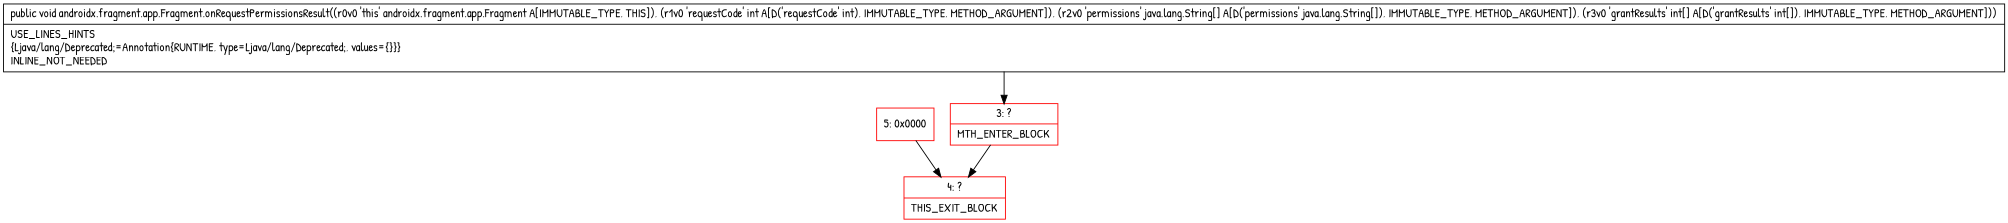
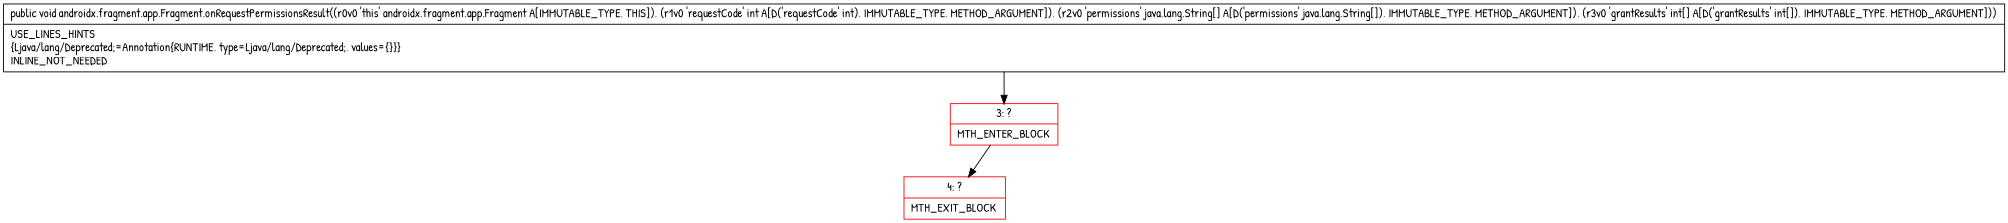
node "5: 0x0000": removed
node "4: ?": text "THIS_EXIT_BLOCK" -> "MTH_EXIT_BLOCK"
